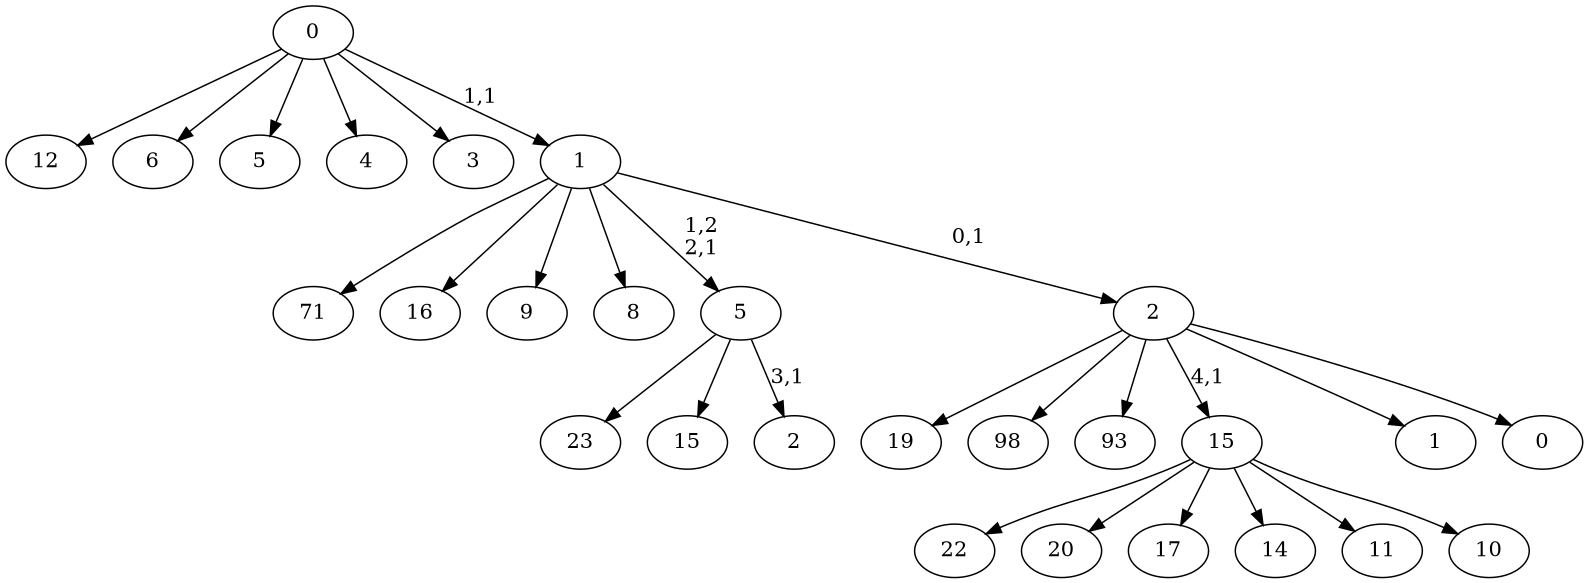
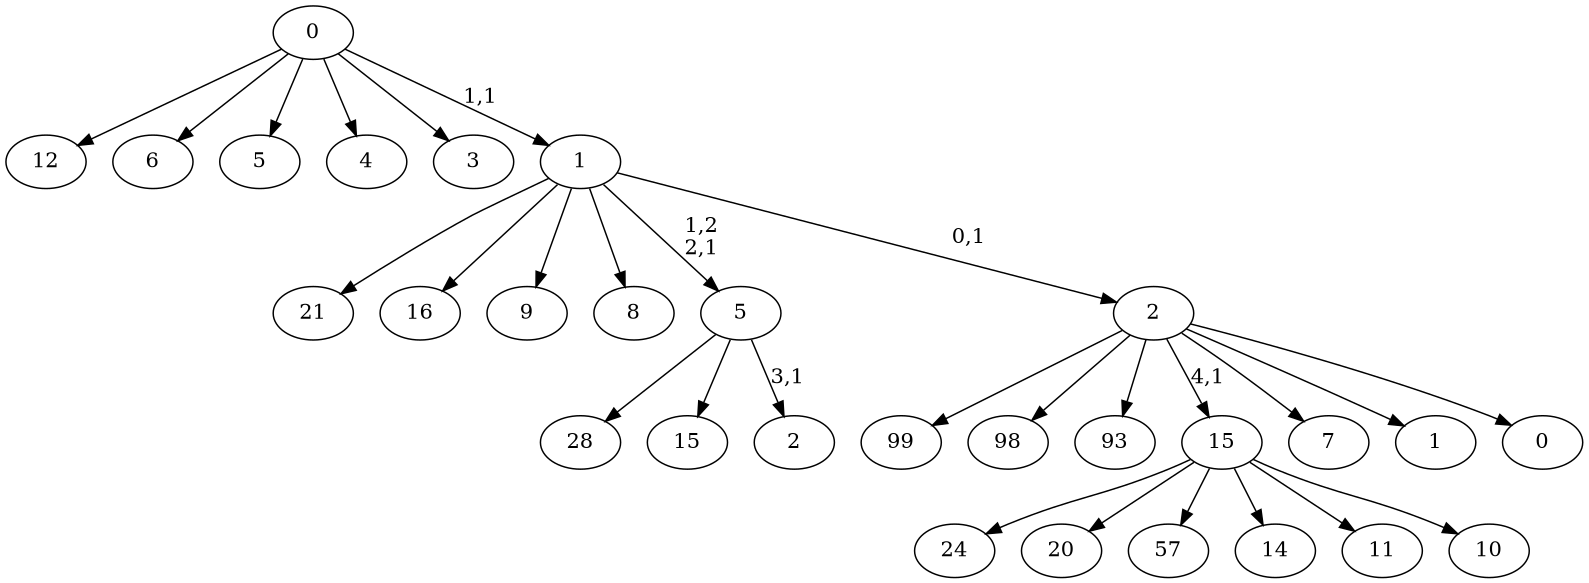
node "71": label "71" -> "21"
node "23": label "23" -> "28"
node "19": label "19" -> "99"
node "7": added
node "22": label "22" -> "24"
node "17": label "17" -> "57"
